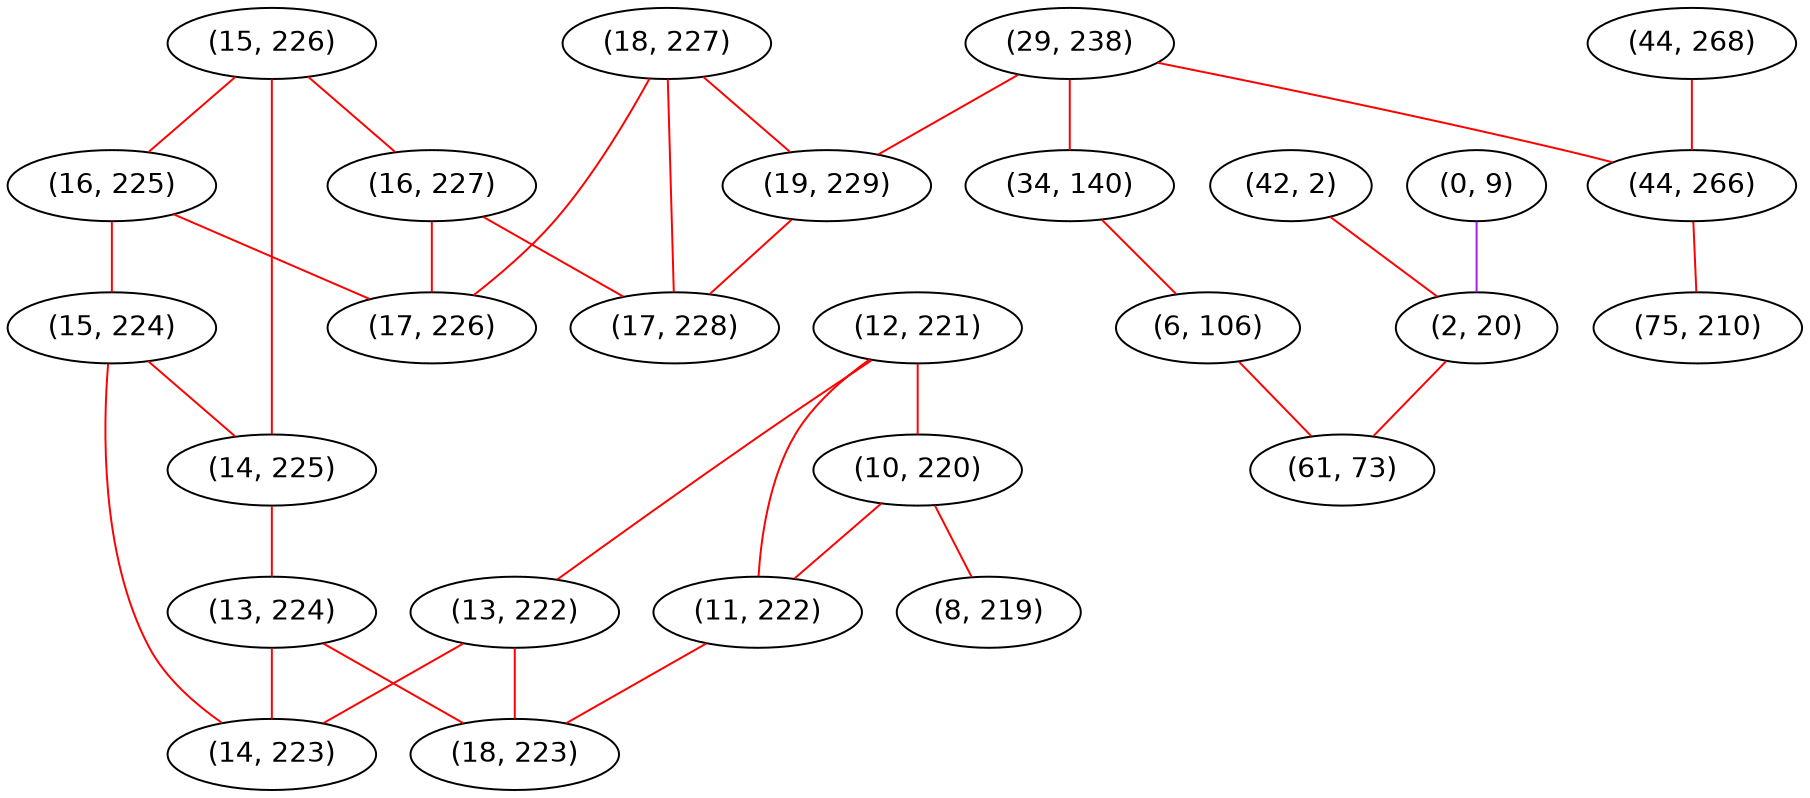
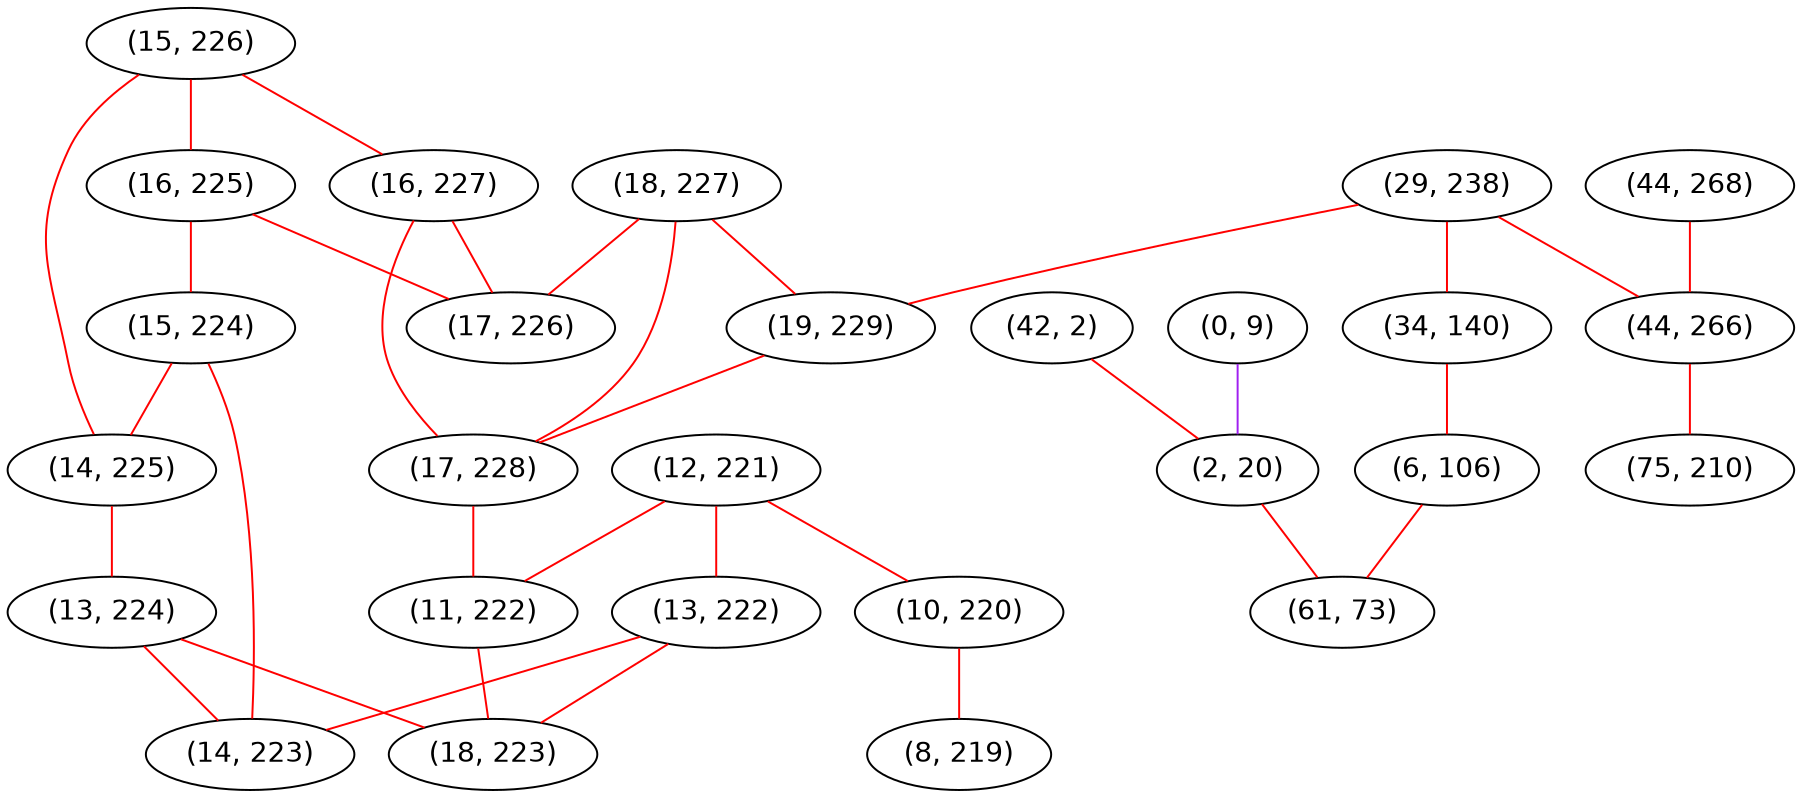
edge "(10, 220)" -- "(11, 222)": now "(17, 228)" -- "(11, 222)"
